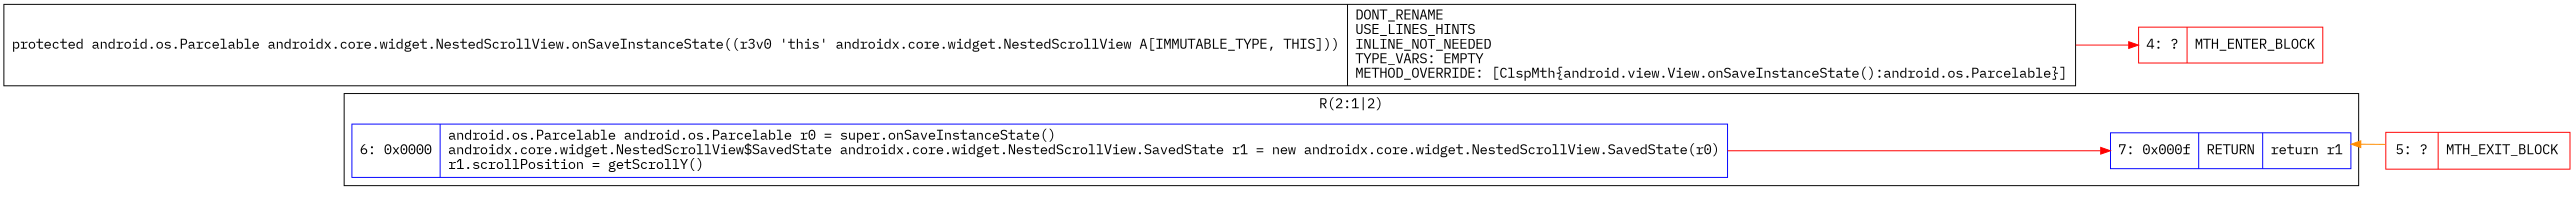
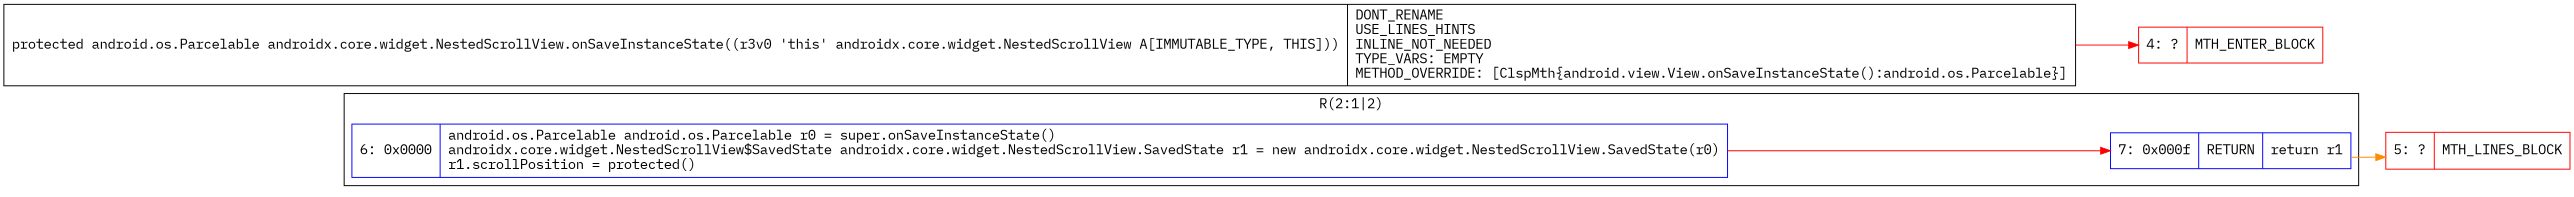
edge "5: ?" -> "7: 0x000f": reversed
node "5: ?": text "MTH_EXIT_BLOCK" -> "MTH_LINES_BLOCK"
node "6: 0x0000": text "r1.scrollPosition = getScrollY()" -> "r1.scrollPosition = protected()"
